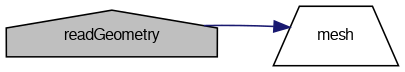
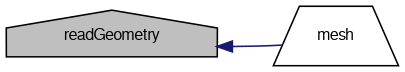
edge "readGeometry" -> "mesh": reversed
